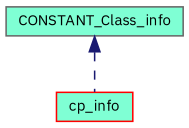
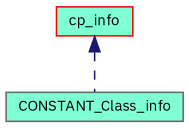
edge "cp_info" -> "CONSTANT_Class_info": reversed
